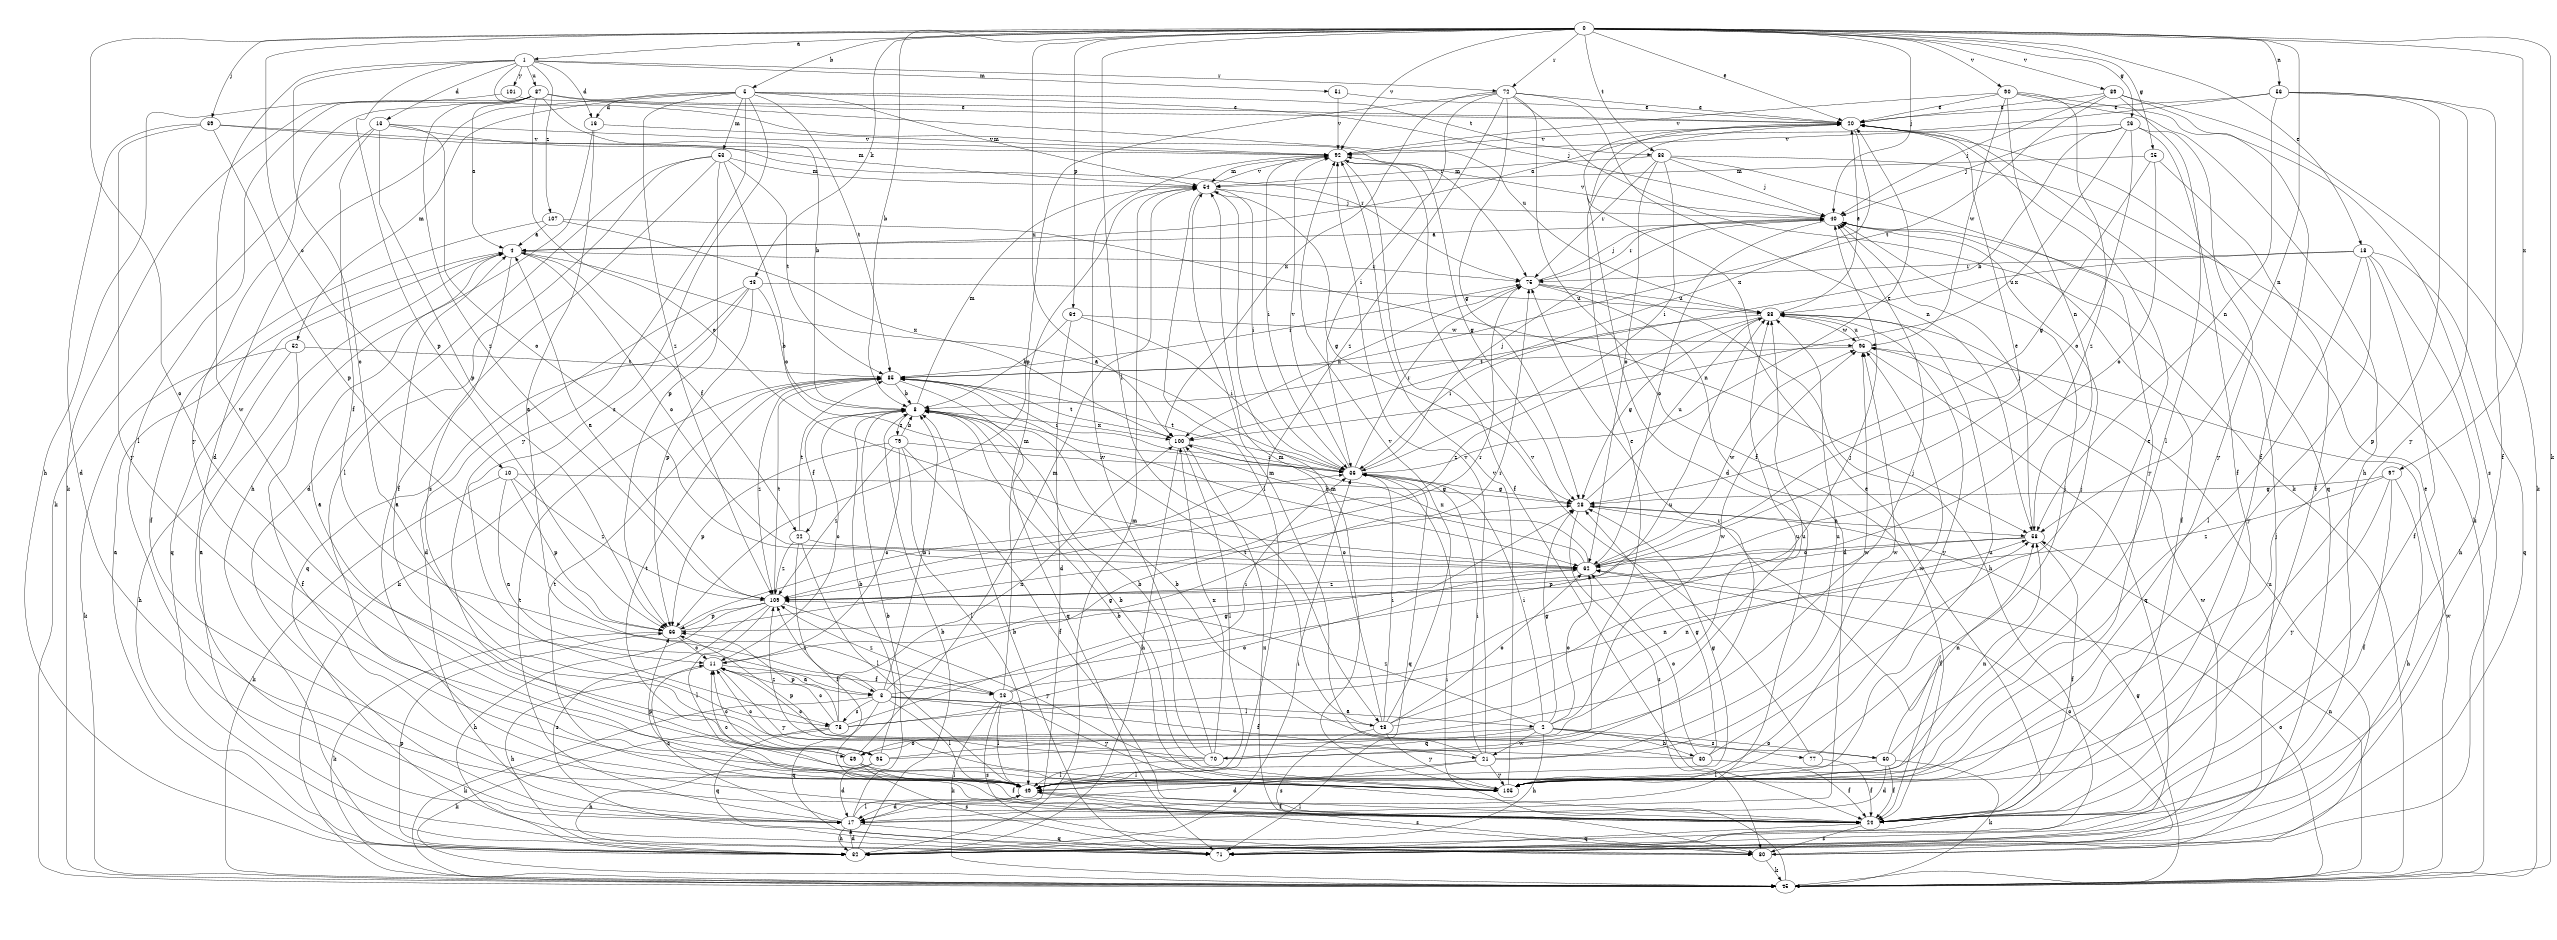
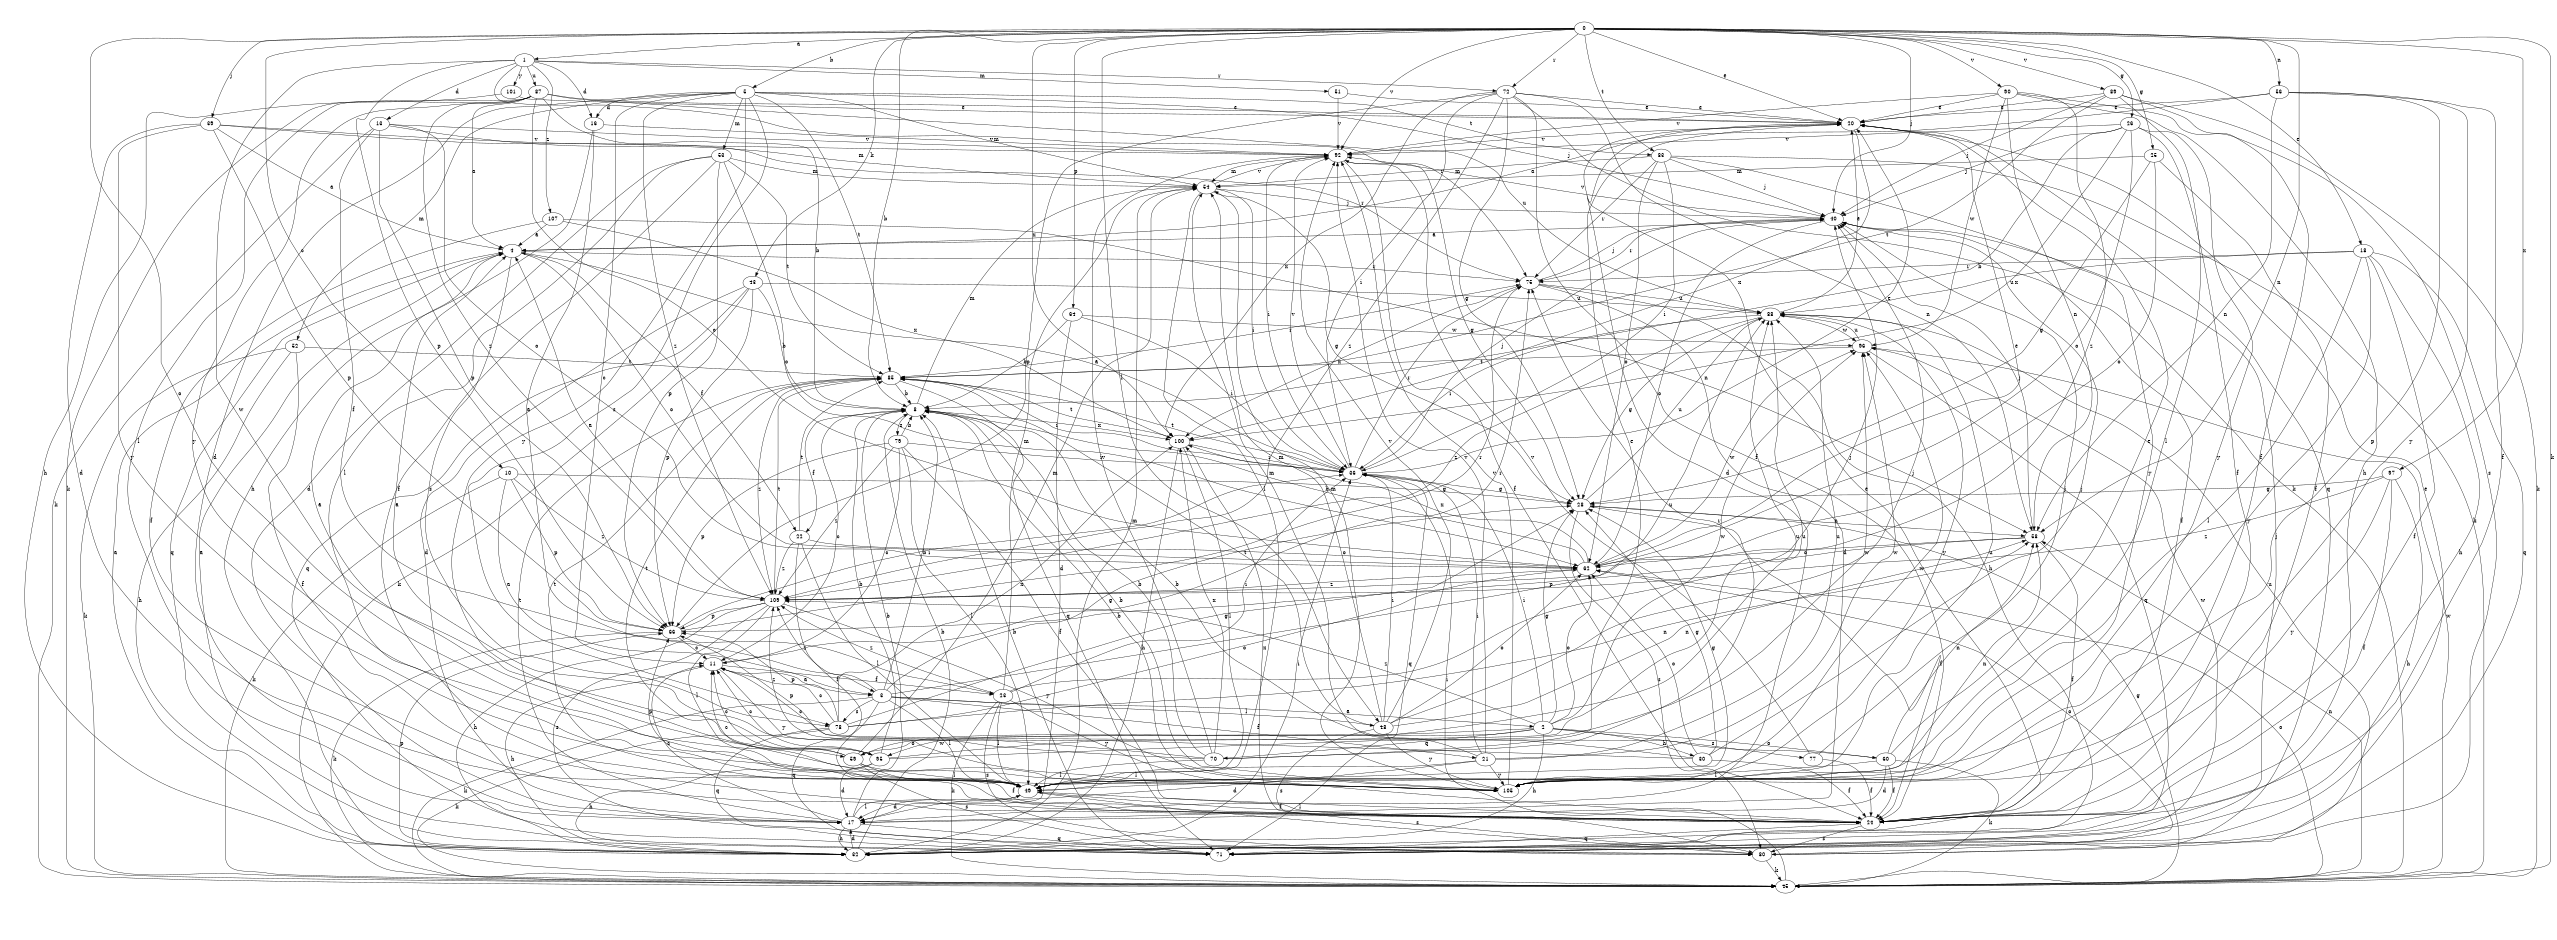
edge "39" -> "4": added, label "a"
edge "1" -> "11": now "5" -> "11"
edge "2" -> "21": now "2" -> "95"
